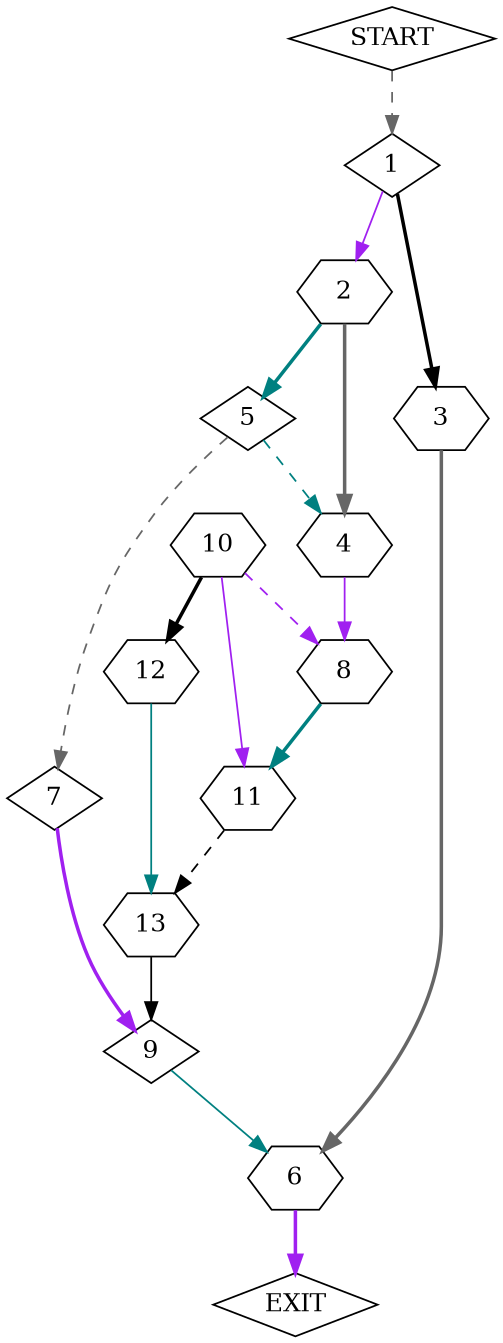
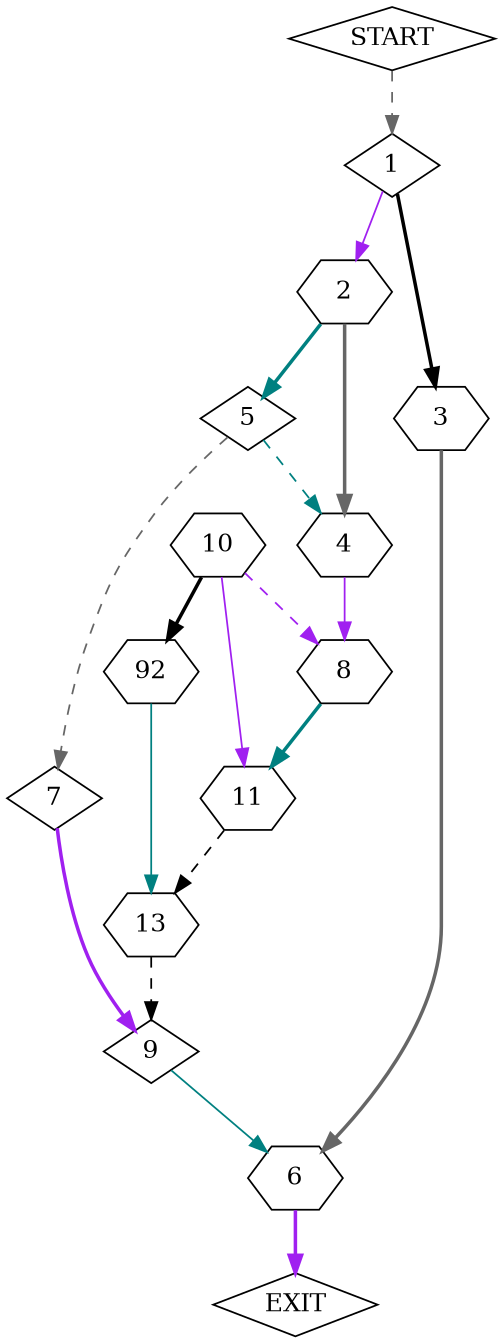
node "12": label "12" -> "92"
edge "13" -> "9": style solid -> dashed
